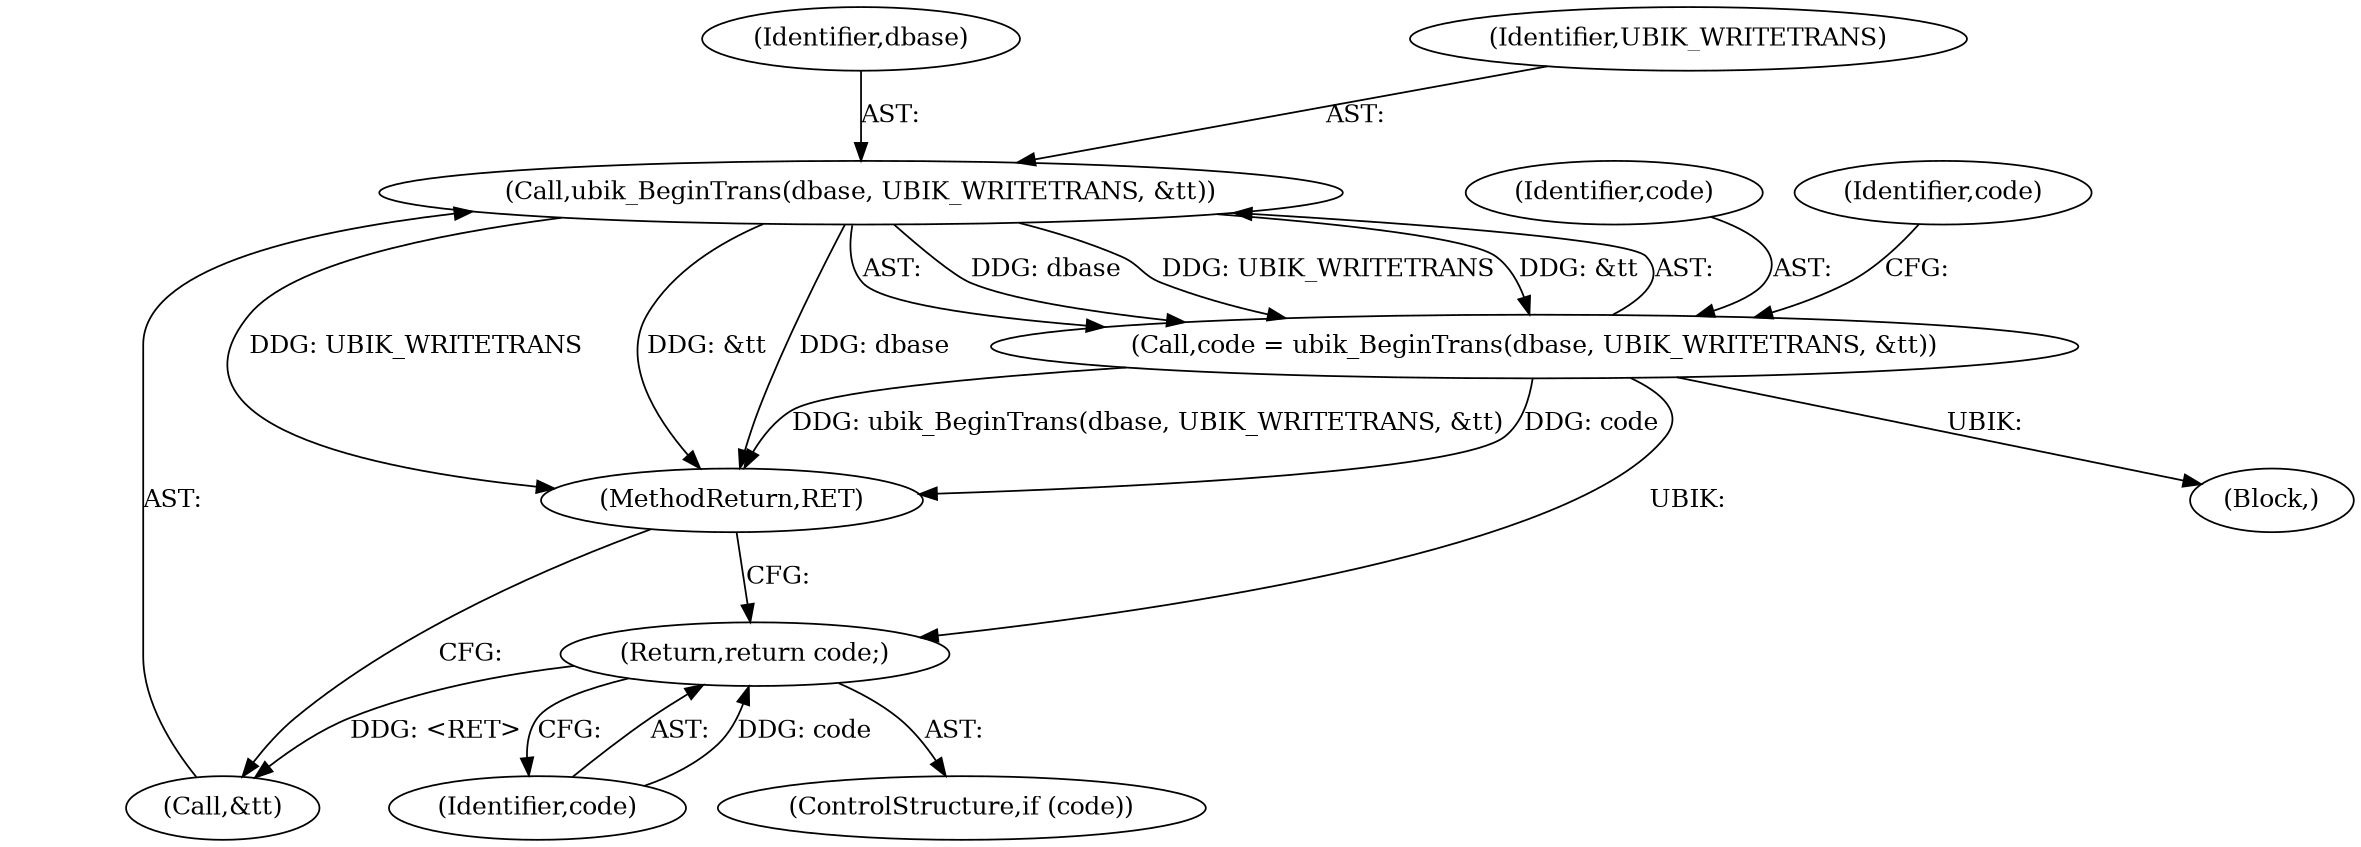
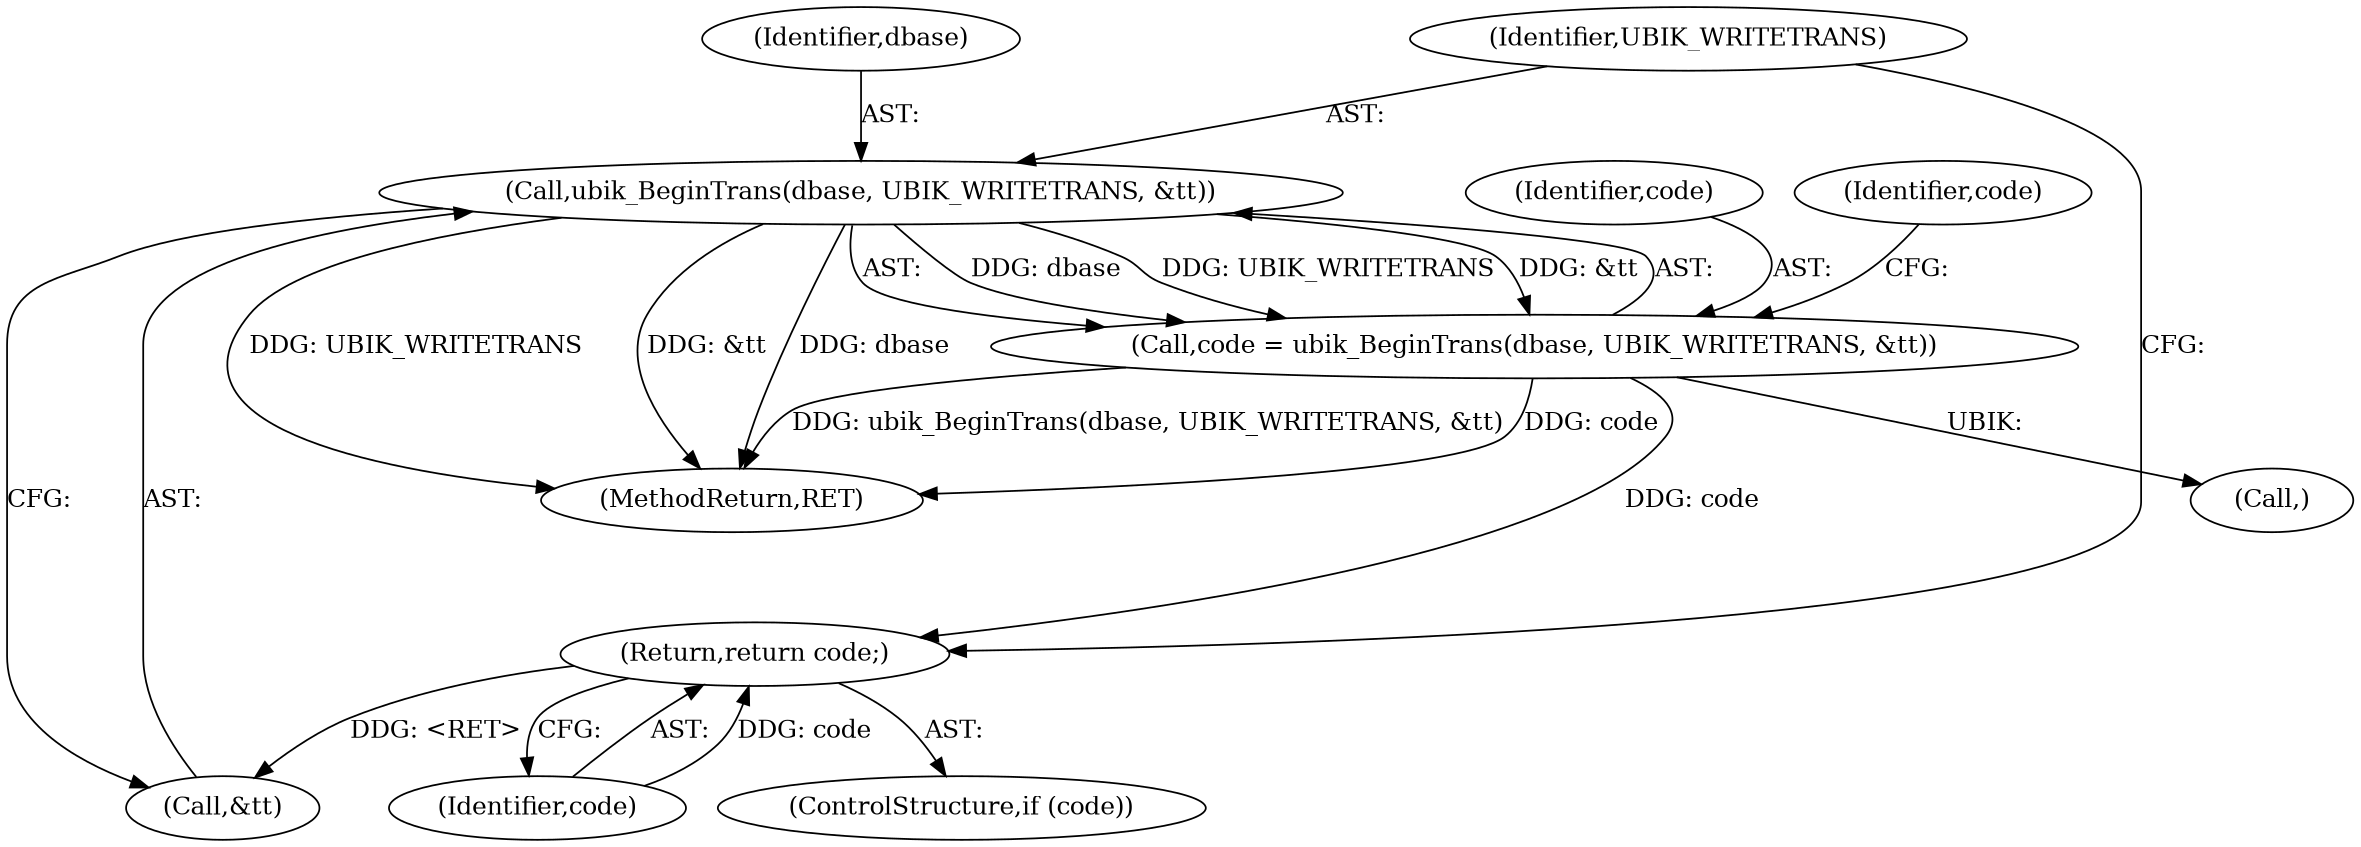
edge "(Call,code = ubik_BeginTrans(dbase, UBIK_WRITETRANS, &tt))" -> "(Return,return code;)": label "UBIK: " -> "DDG: code"
node "(Block,)": label "(Block,)" -> "(Call,)"
edge "(MethodReturn,RET)" -> "(Return,return code;)": now "(Identifier,UBIK_WRITETRANS)" -> "(Return,return code;)"
edge "(MethodReturn,RET)" -> "(Call,&tt)": now "(Call,ubik_BeginTrans(dbase, UBIK_WRITETRANS, &tt))" -> "(Call,&tt)"
